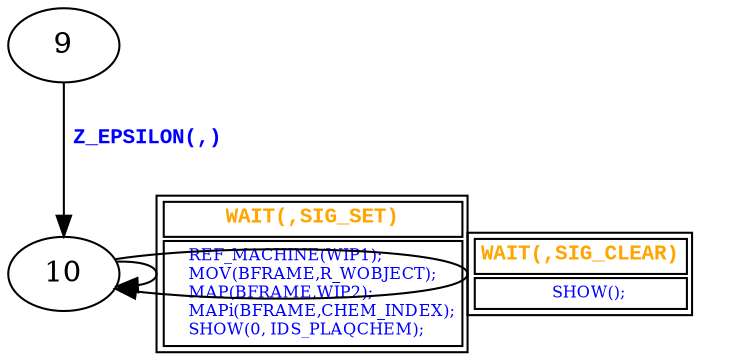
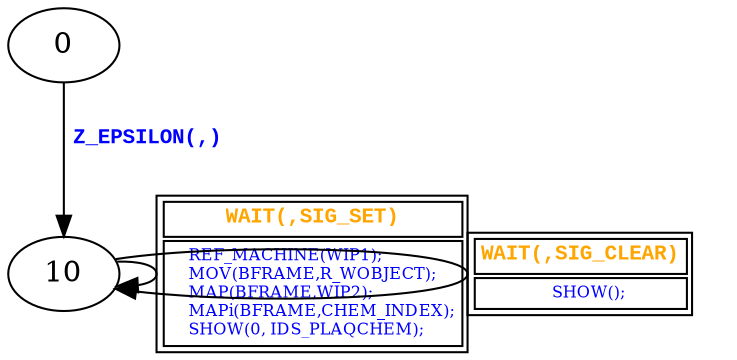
node "9": label "9" -> "0"
